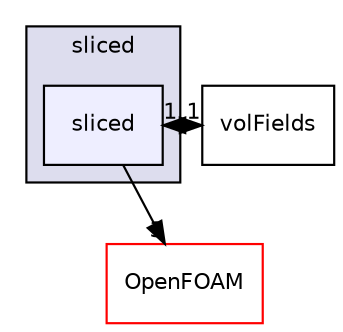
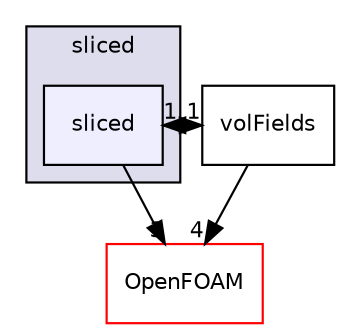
edge "volFields" -> "OpenFOAM": added
